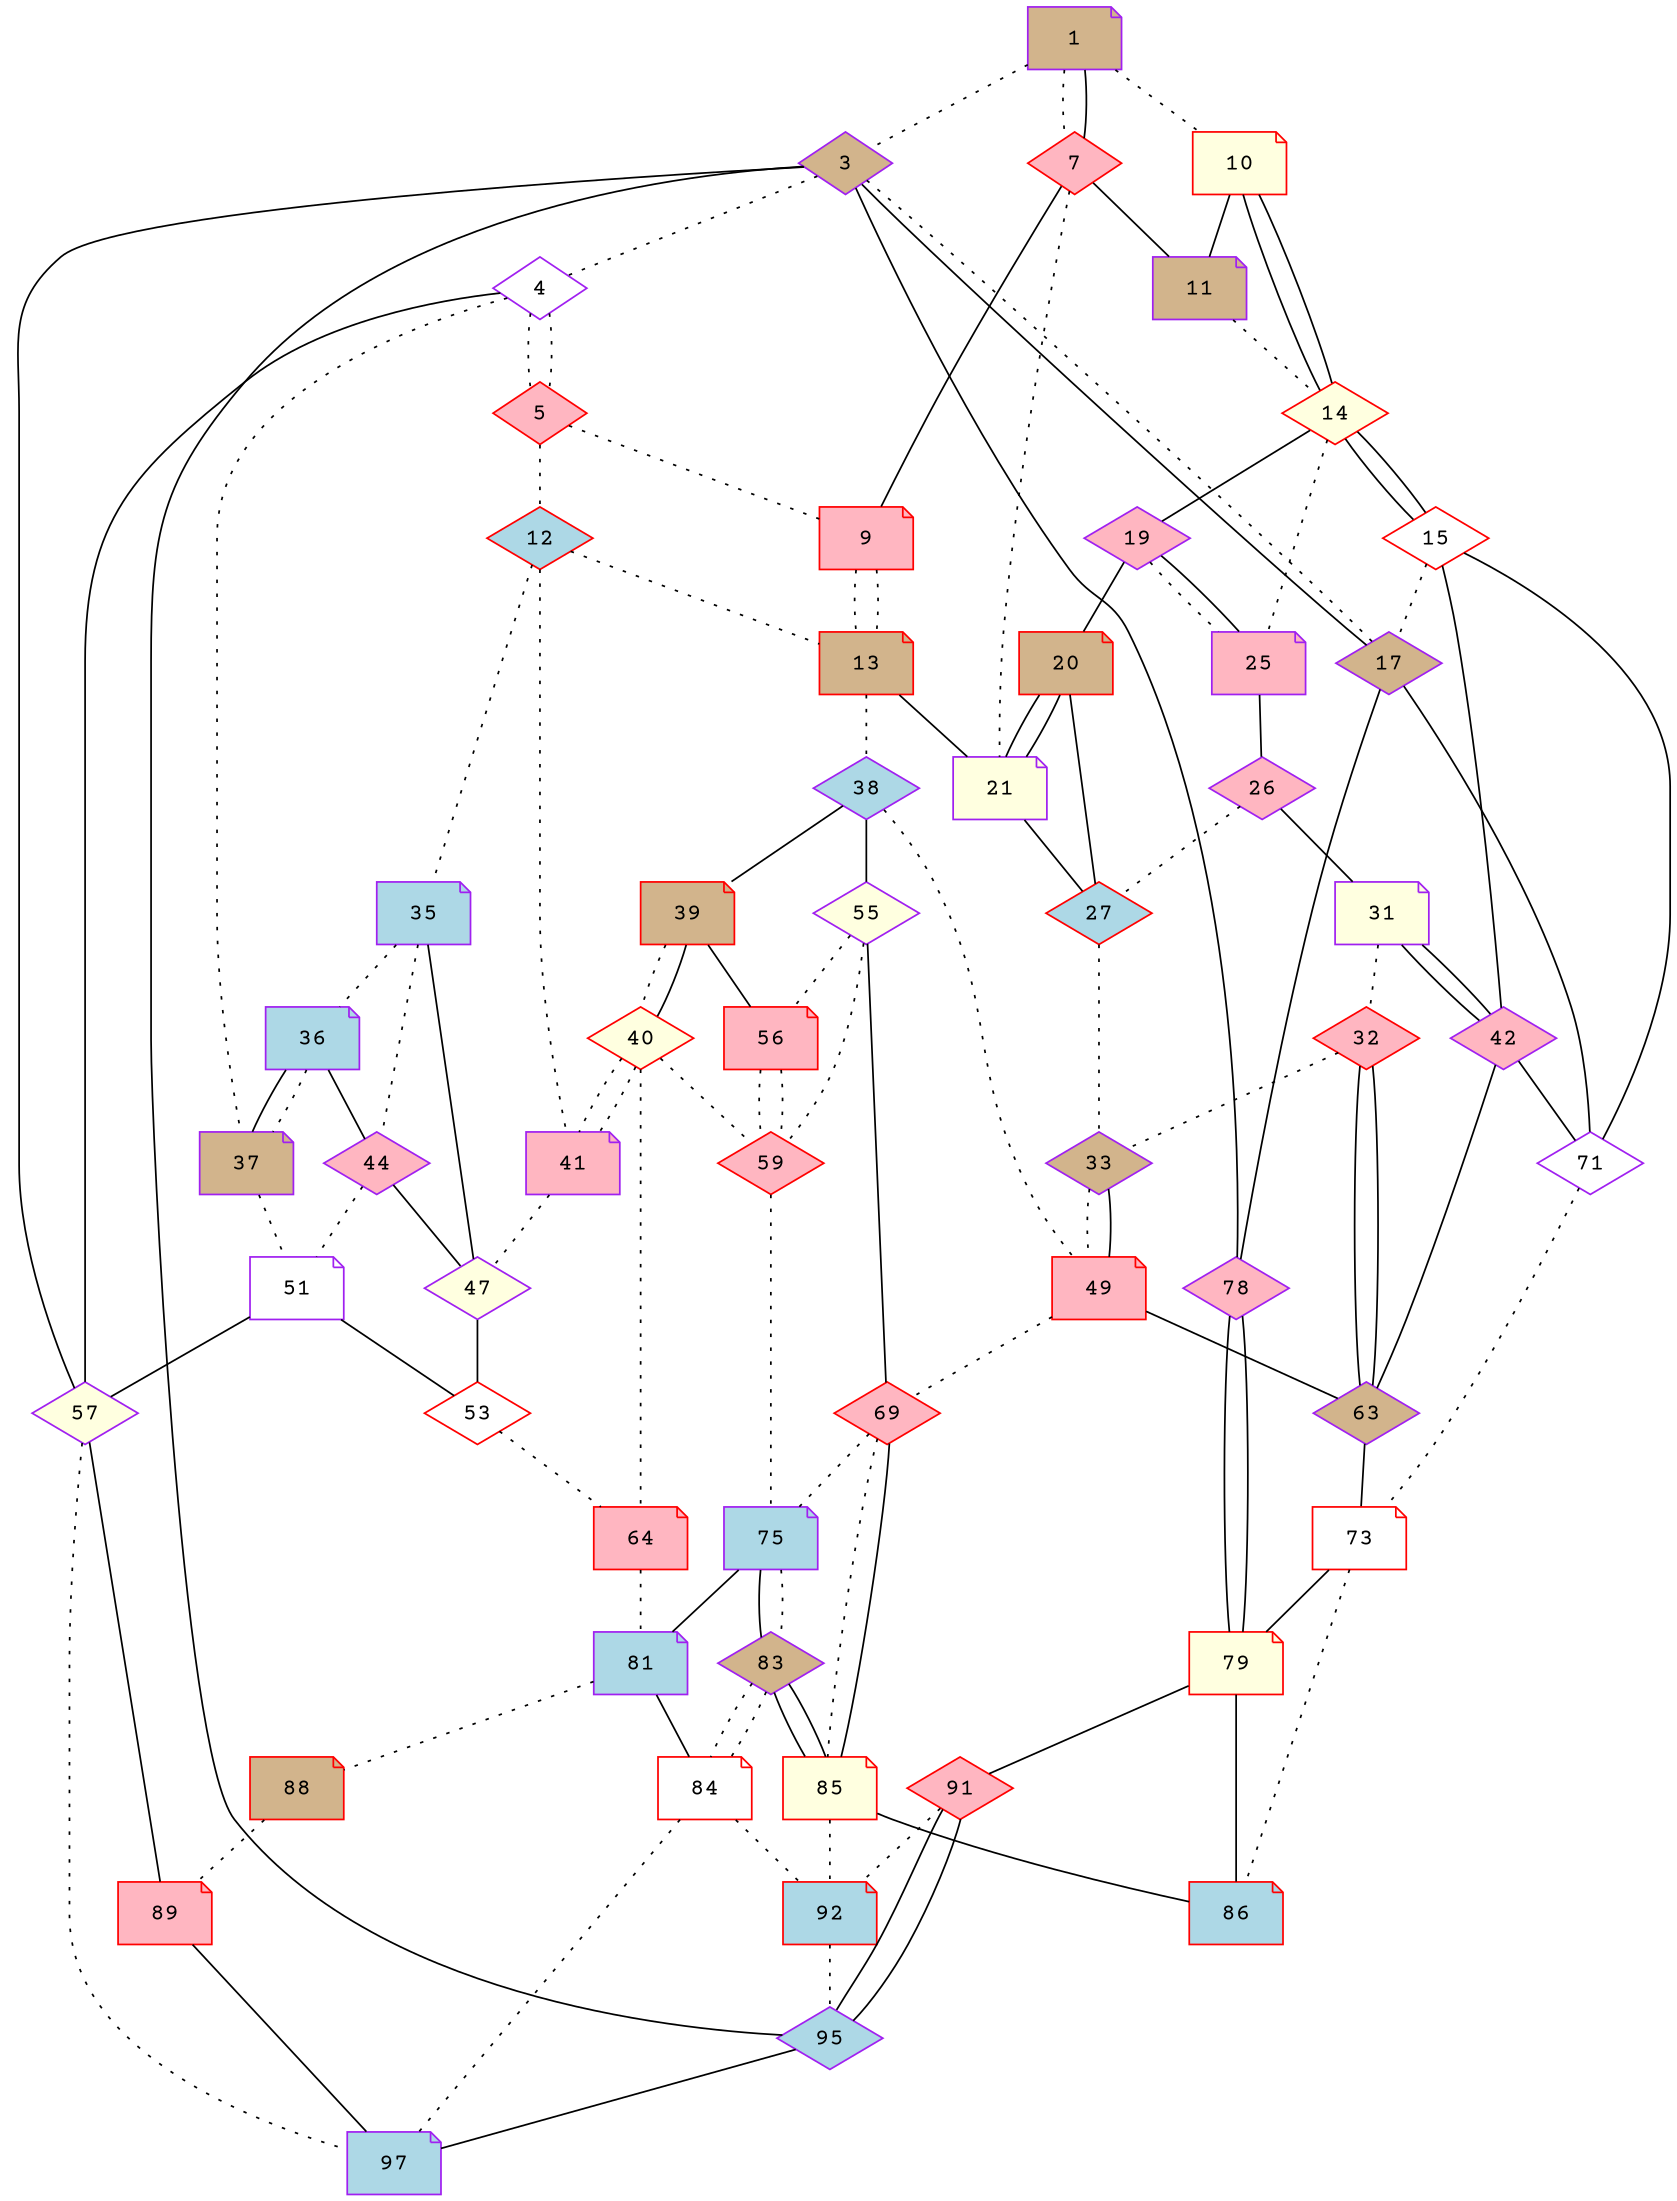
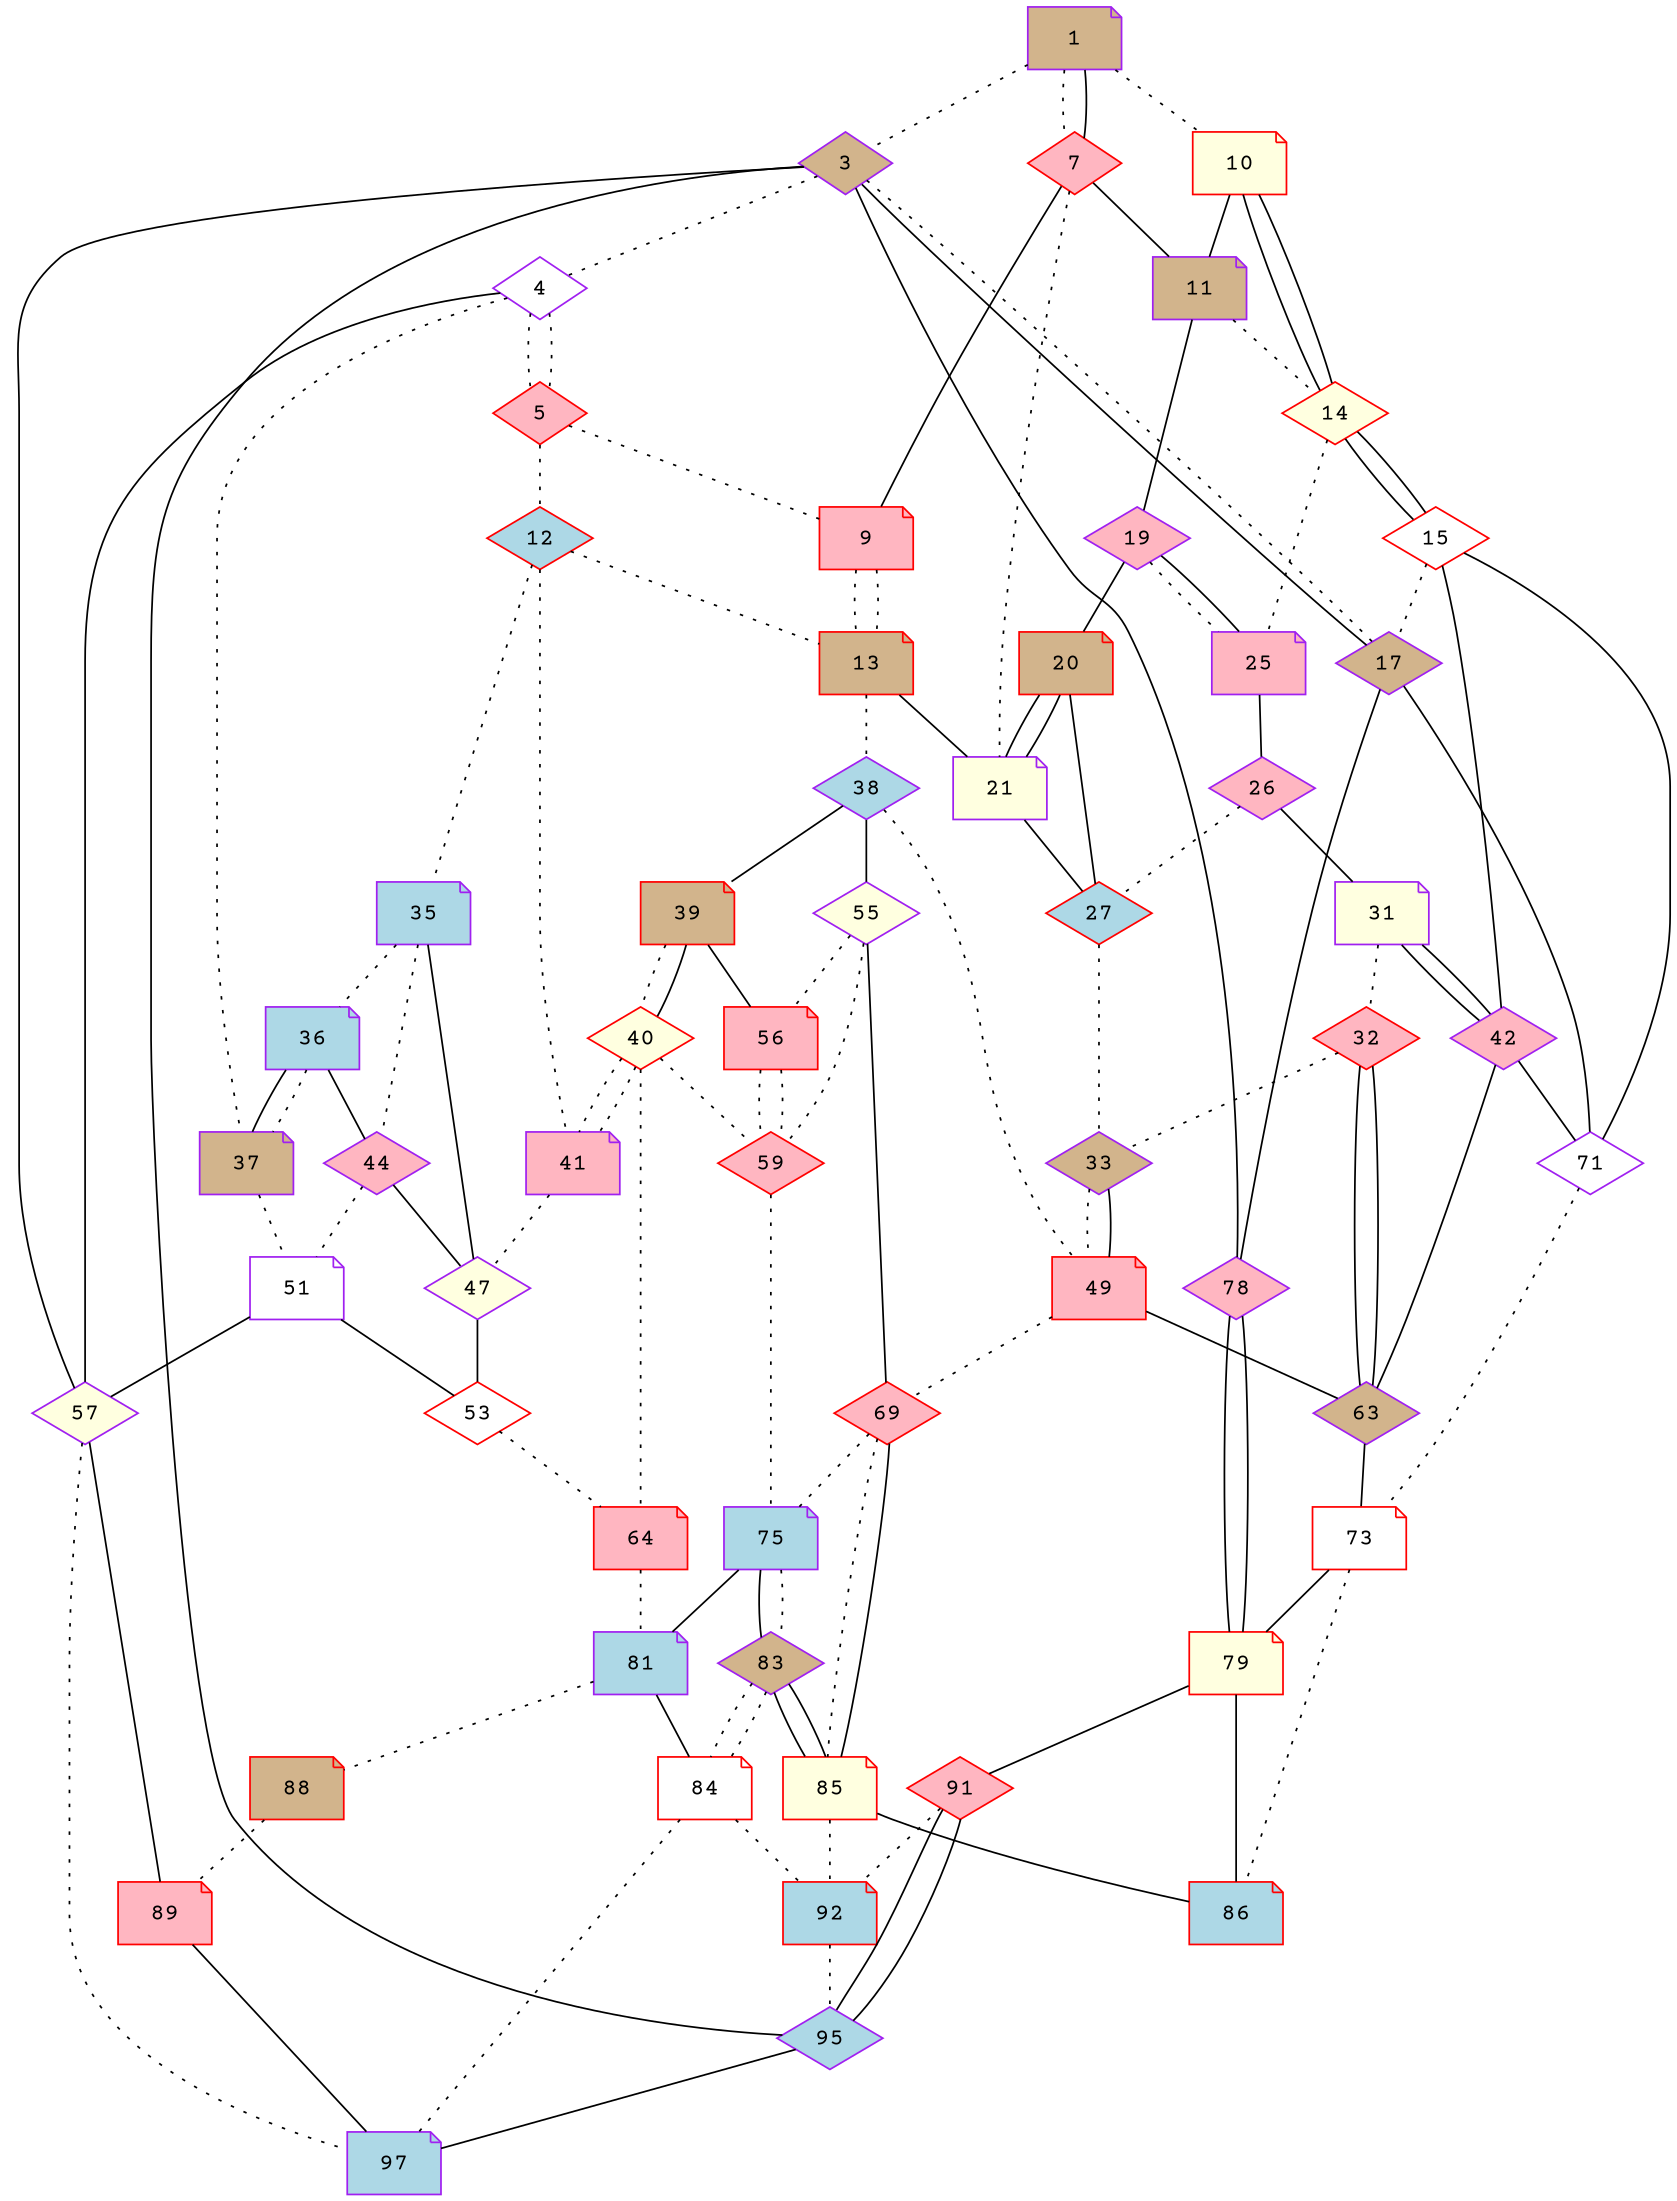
edge "14" -- "19": now "11" -- "19"
